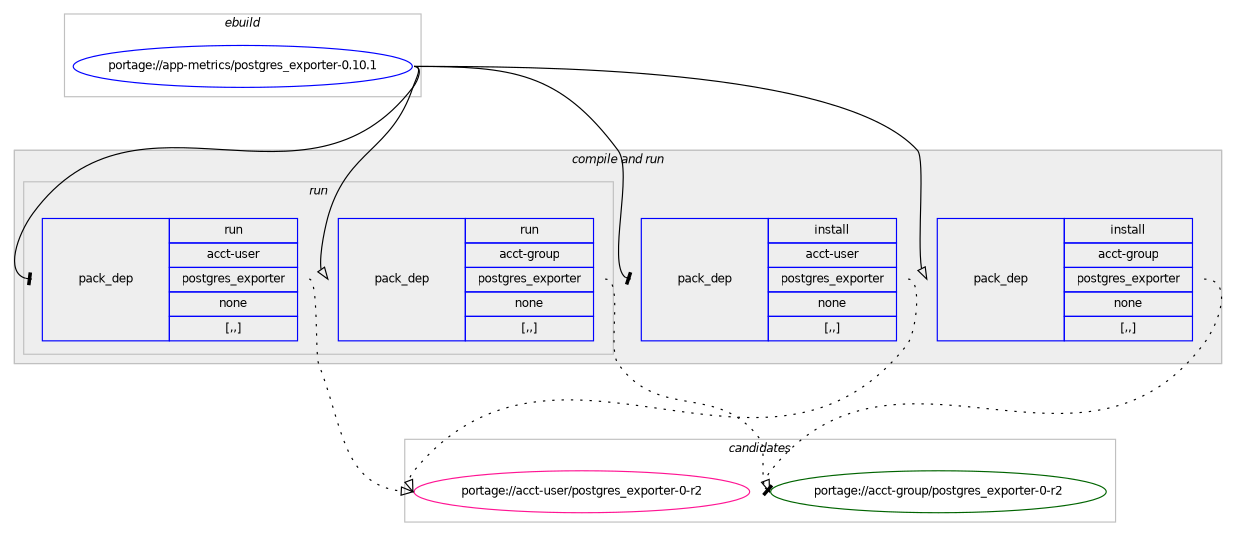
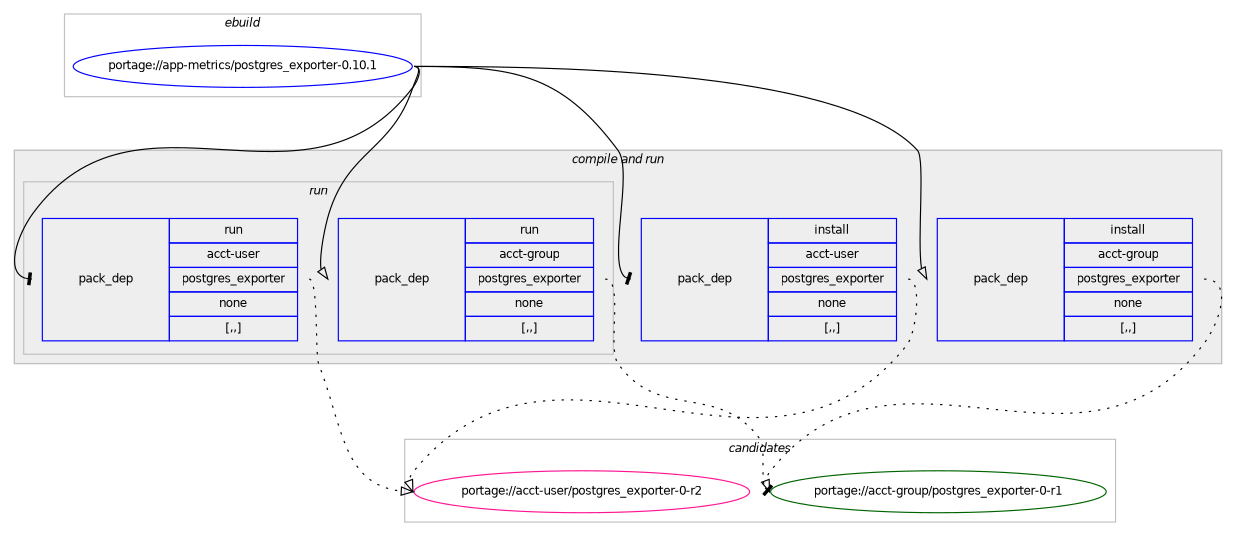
node "portage://acct-group/postgres_exporter-0-r2": label "portage://acct-group/postgres_exporter-0-r2" -> "portage://acct-group/postgres_exporter-0-r1"
